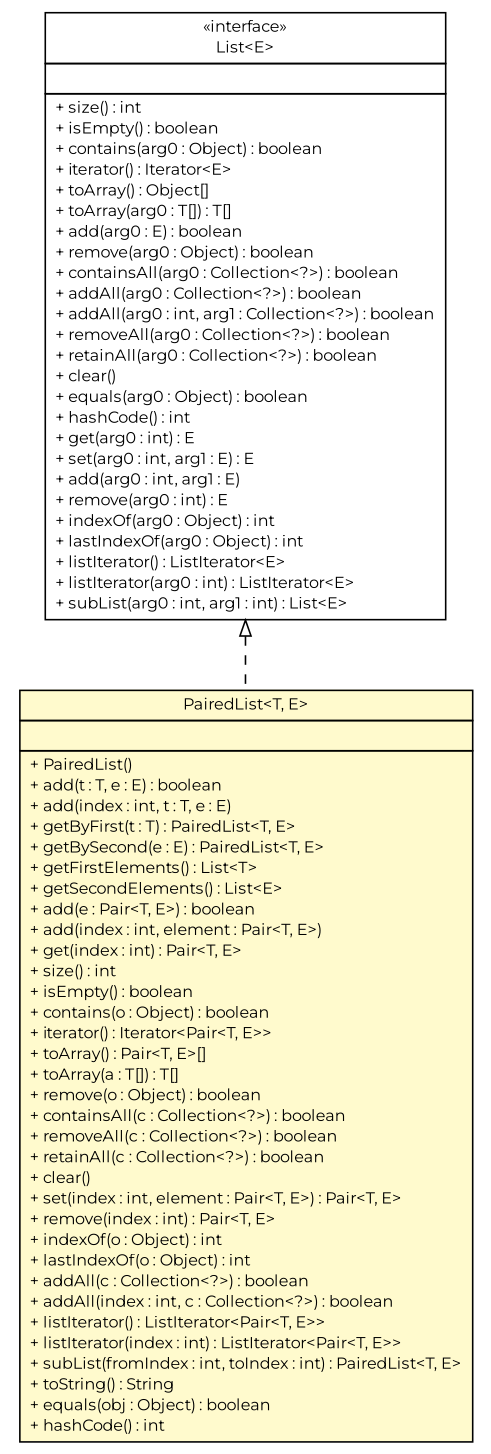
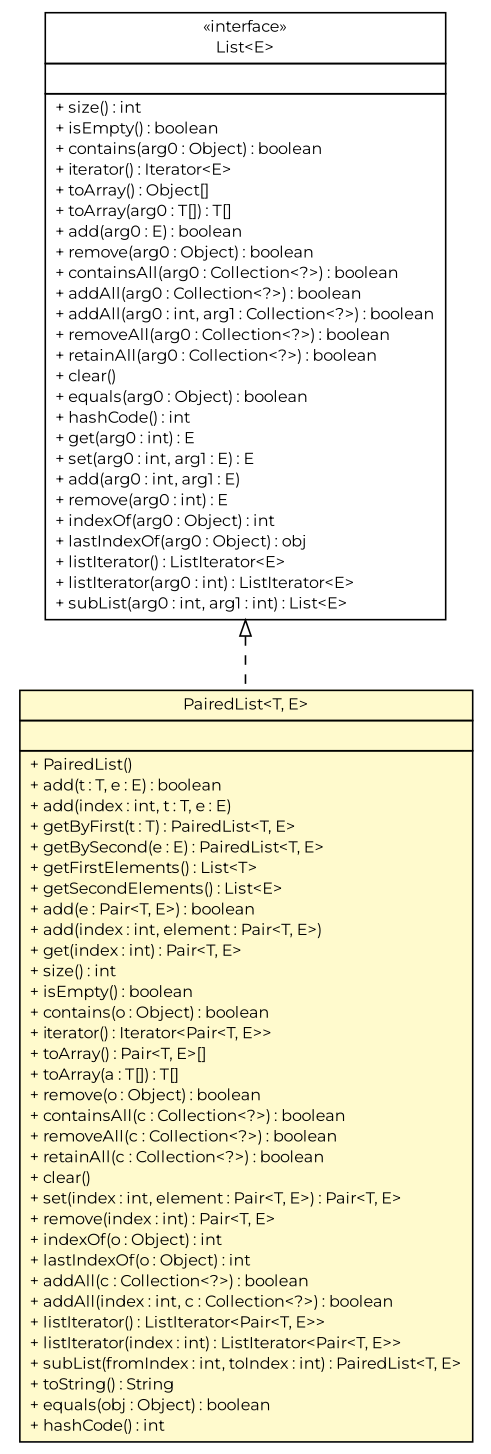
node "List<E>": text "+ lastIndexOf(arg0 : Object) : int" -> "+ lastIndexOf(arg0 : Object) : obj"
